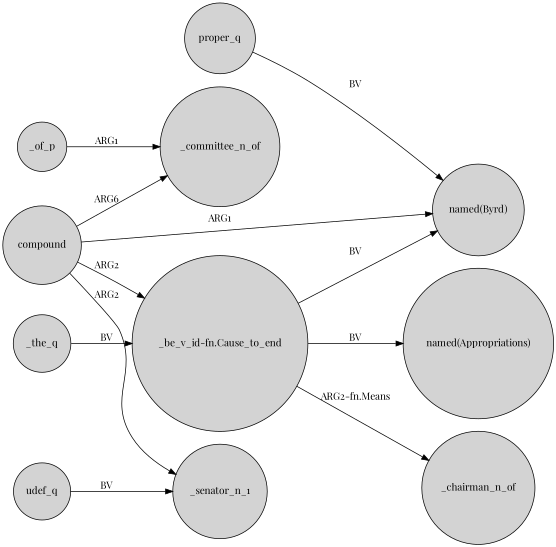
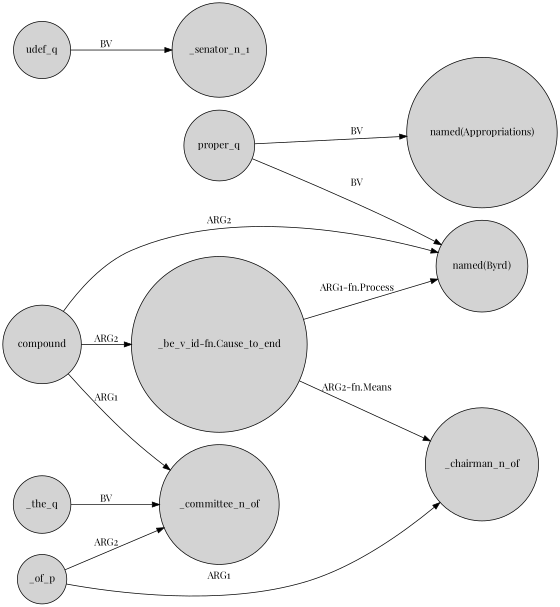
edge "_of_p" -> "_committee_n_of": label "ARG1" -> "ARG2"
edge "compound" -> "_committee_n_of": label "ARG6" -> "ARG1"
edge "compound" -> "named(Byrd)": label "ARG1" -> "ARG2"
edge "_be_v_id-fn.Cause_to_end" -> "named(Byrd)": label "BV" -> "ARG1-fn.Process"
edge "_the_q" -> "_be_v_id-fn.Cause_to_end": now "_the_q" -> "_committee_n_of"
edge "_be_v_id-fn.Cause_to_end" -> "named(Appropriations)": now "proper_q" -> "named(Appropriations)"
edge "compound" -> "_senator_n_1": removed, label "ARG2"
edge "_of_p" -> "_chairman_n_of": added, label "ARG1"
